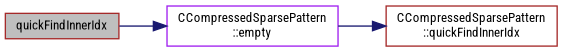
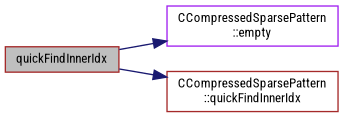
edge "CCompressedSparsePattern ::empty" -> "CCompressedSparsePattern ::quickFindInnerIdx": now "quickFindInnerIdx" -> "CCompressedSparsePattern ::quickFindInnerIdx"
